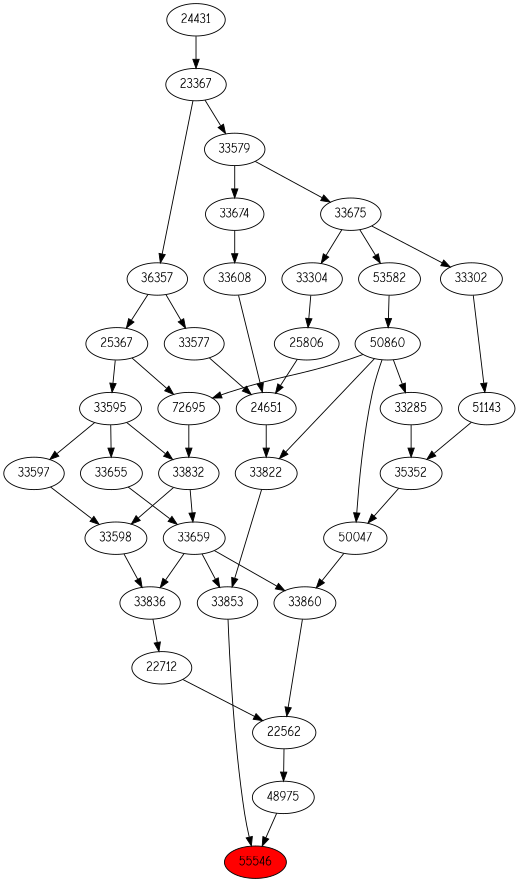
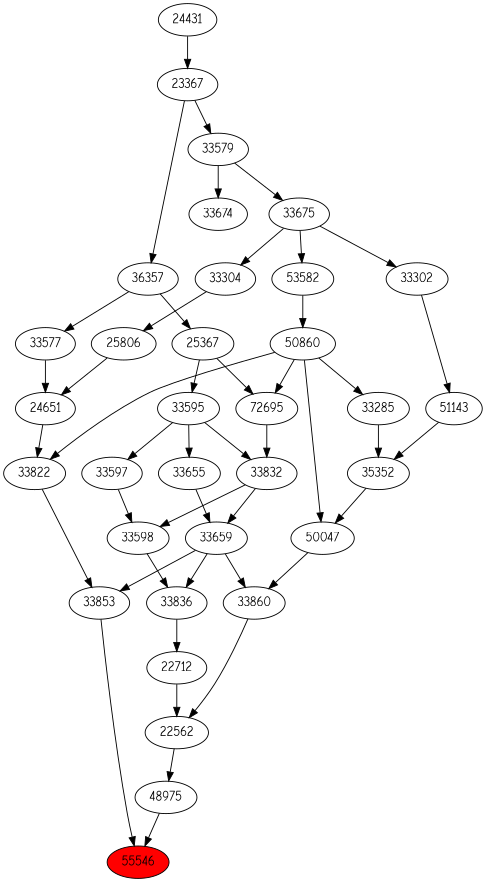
node "33608": removed
